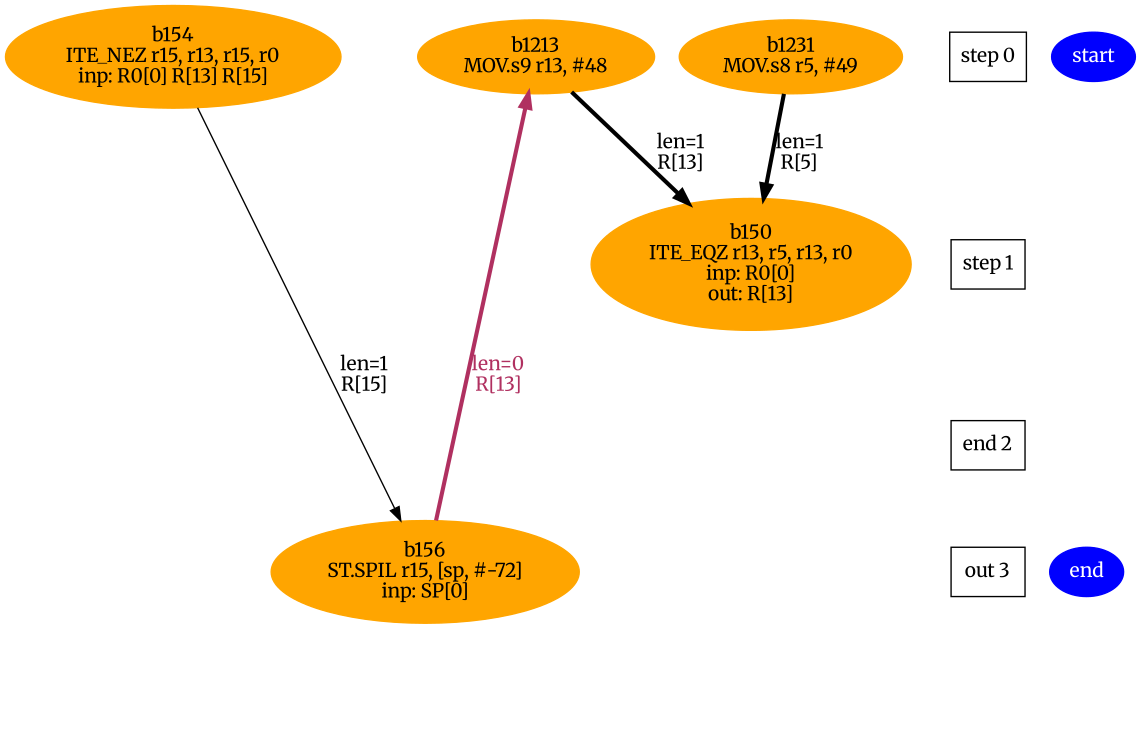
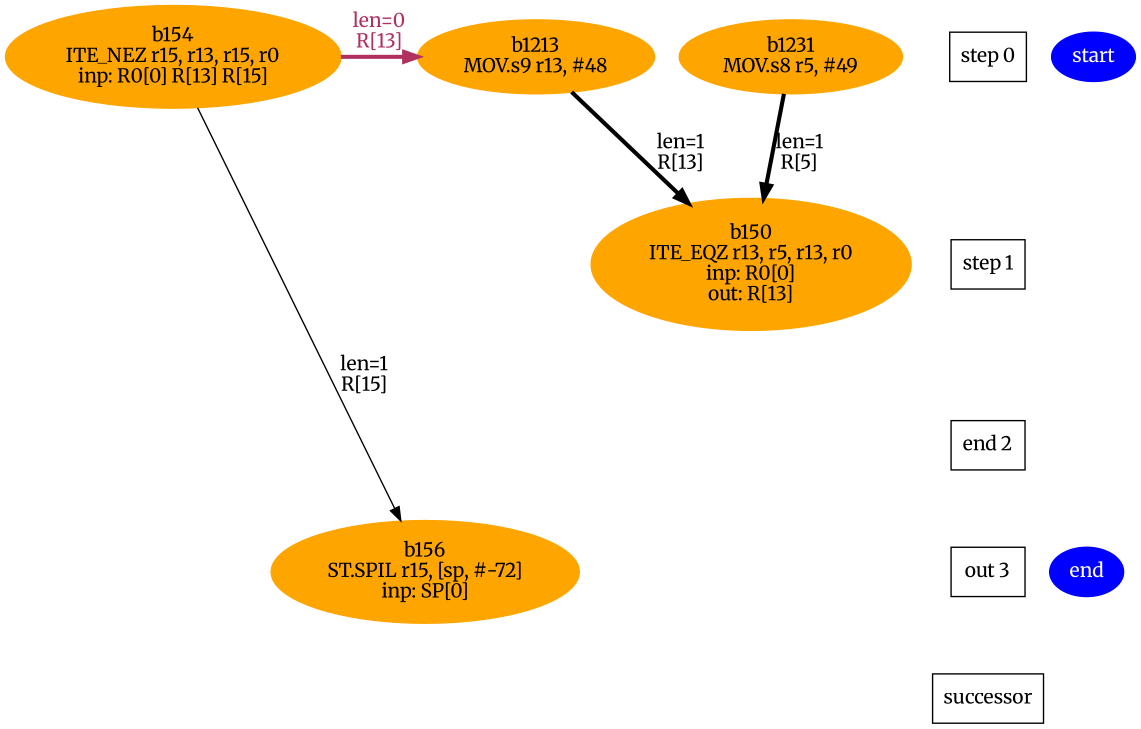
edge "b156 ST.SPIL r15, [sp, #-72] inp: SP[0]" -> "b1213 MOV.s9 r13, #48": now "b154 ITE_NEZ r15, r13, r15, r0 inp: R0[0] R[13] R[15]" -> "b1213 MOV.s9 r13, #48"
node "successor": added
